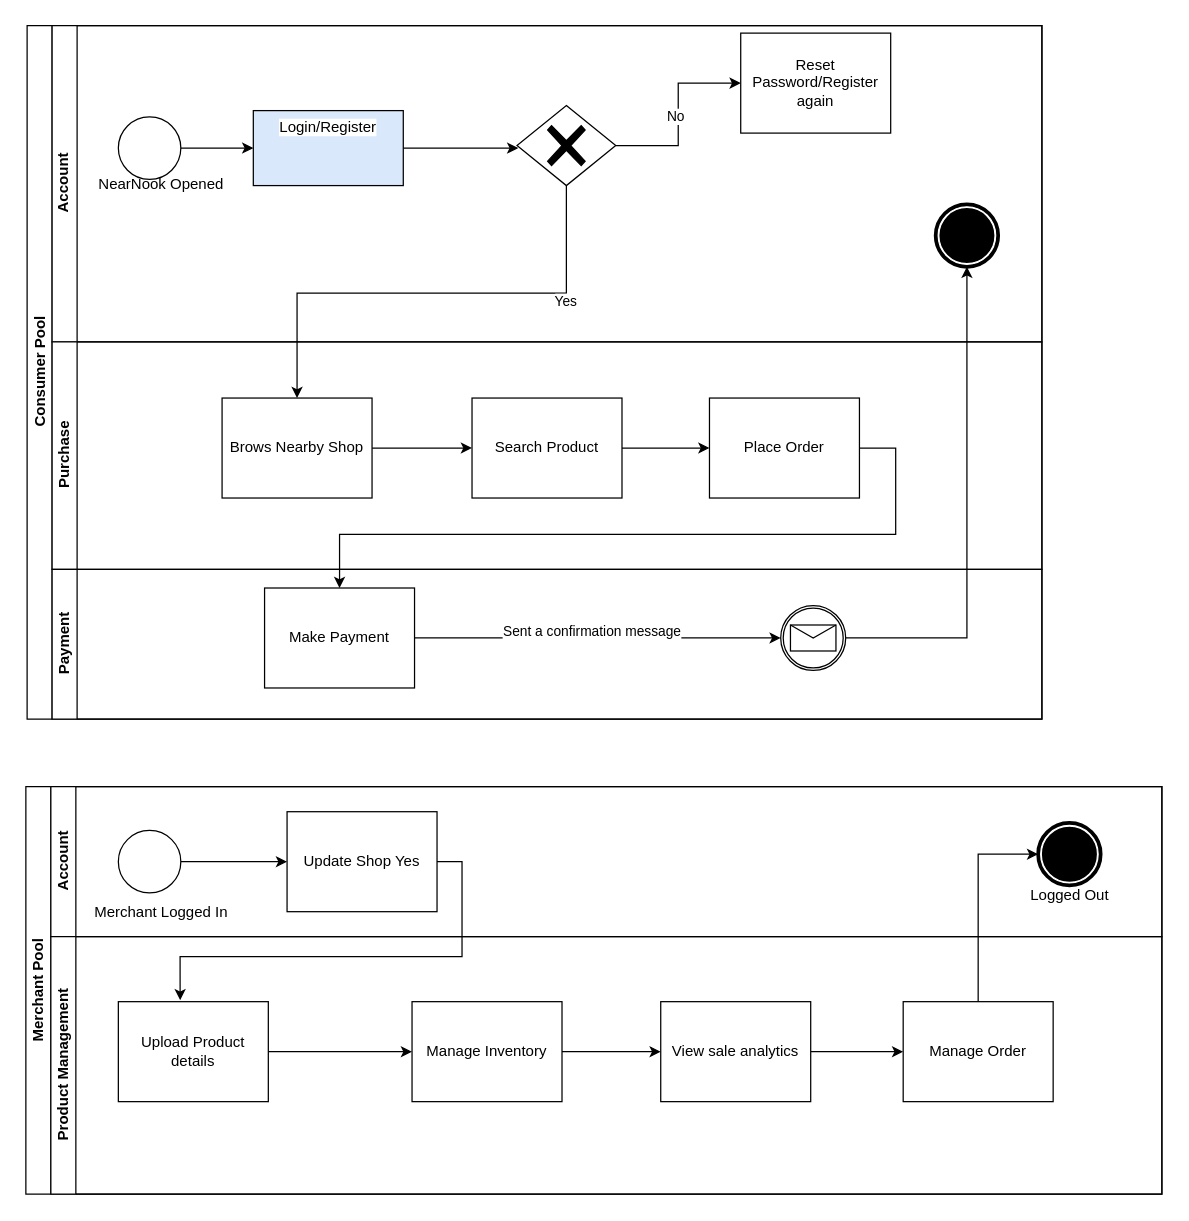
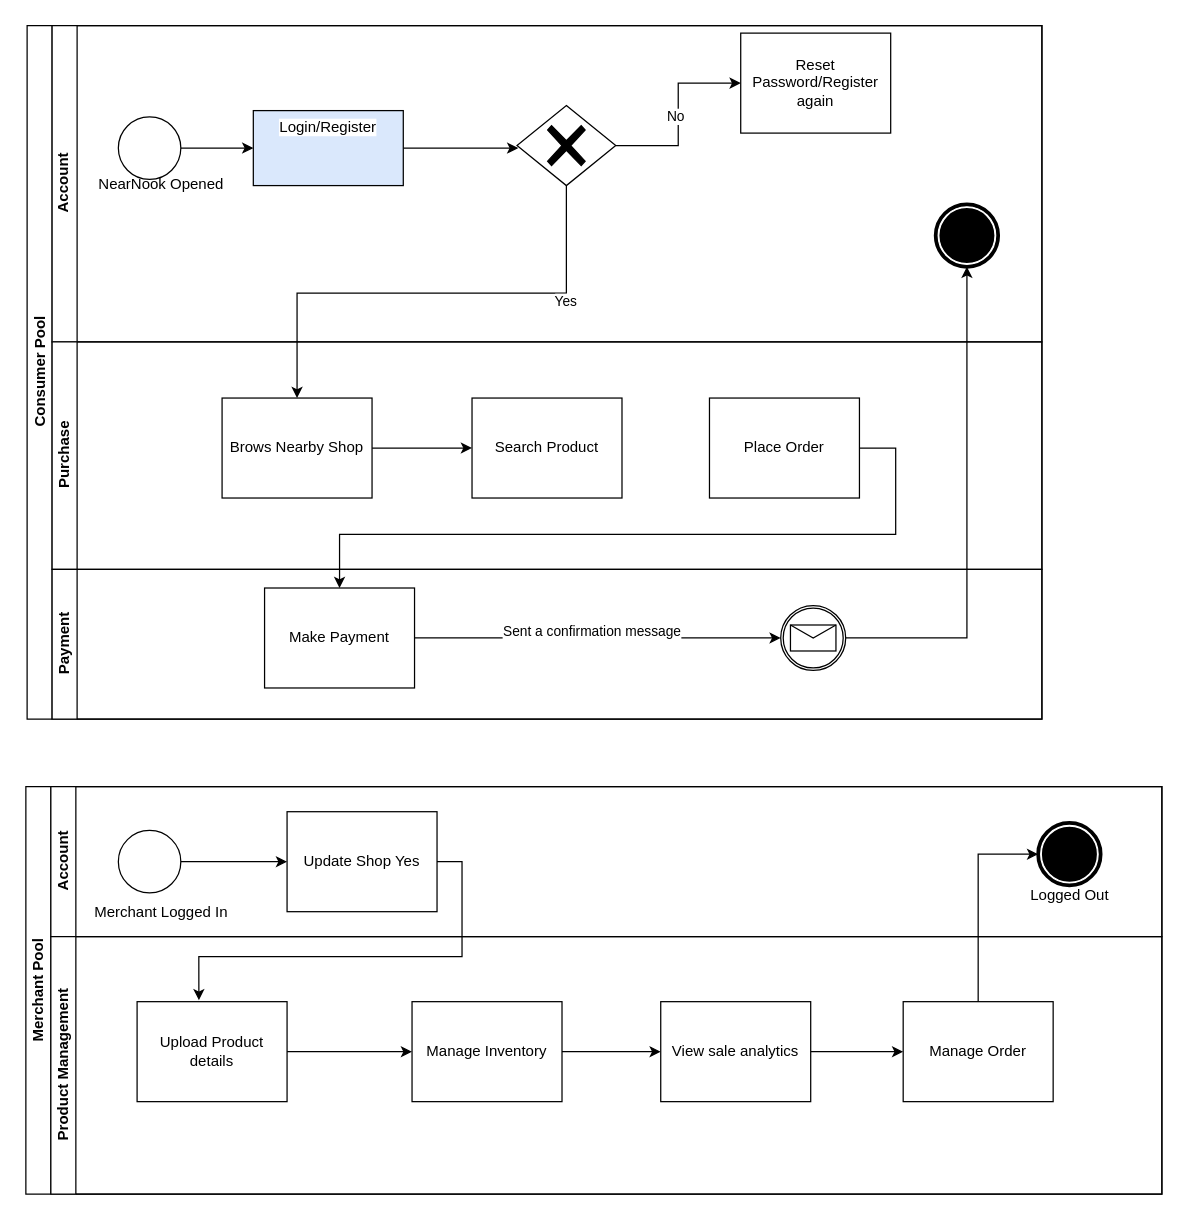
edge "Search Product" -> "Place Order": removed
node "Upload Product details": moved (193, 1052) -> (212, 1052)
